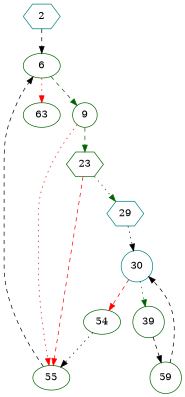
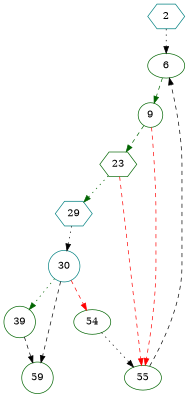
edge "2" -> "6": style dashed -> dotted
node "63": removed
edge "9" -> "55": style dotted -> dashed
edge "59" -> "30": reversed
